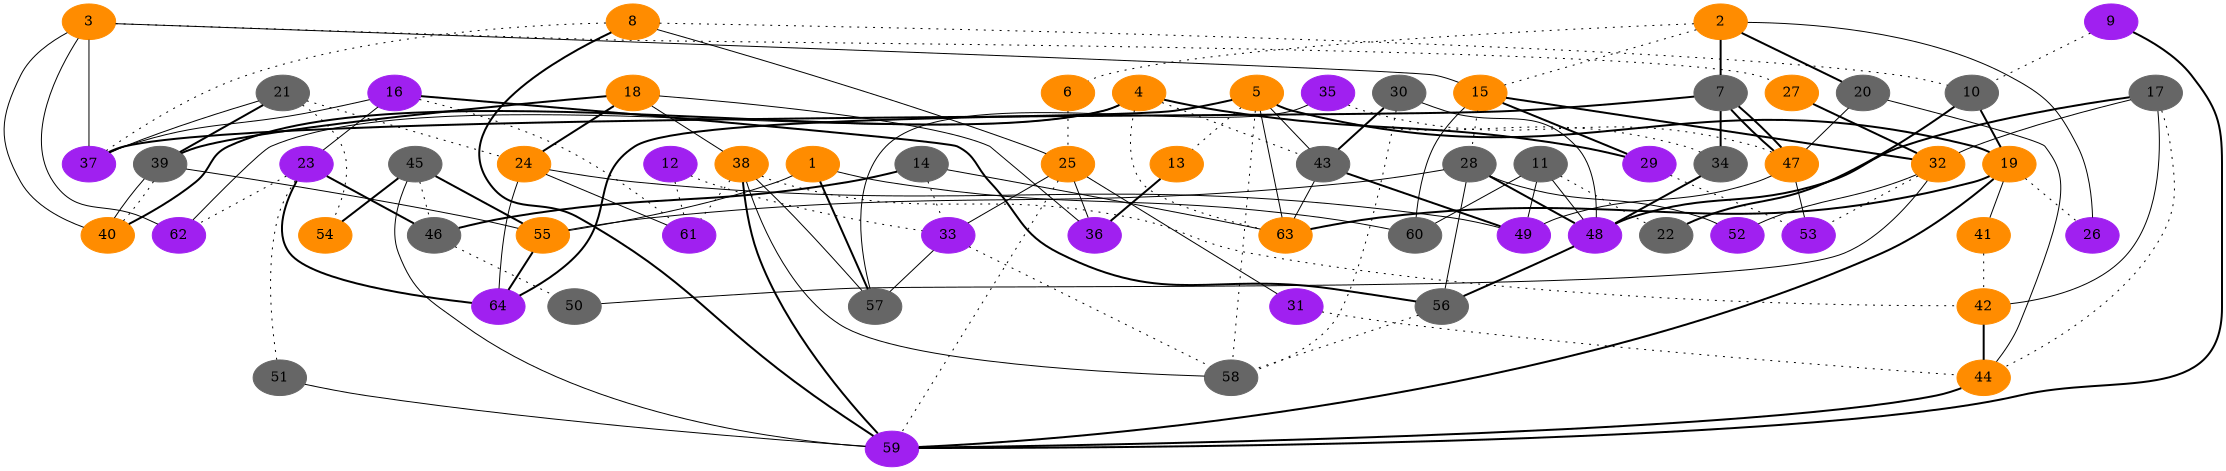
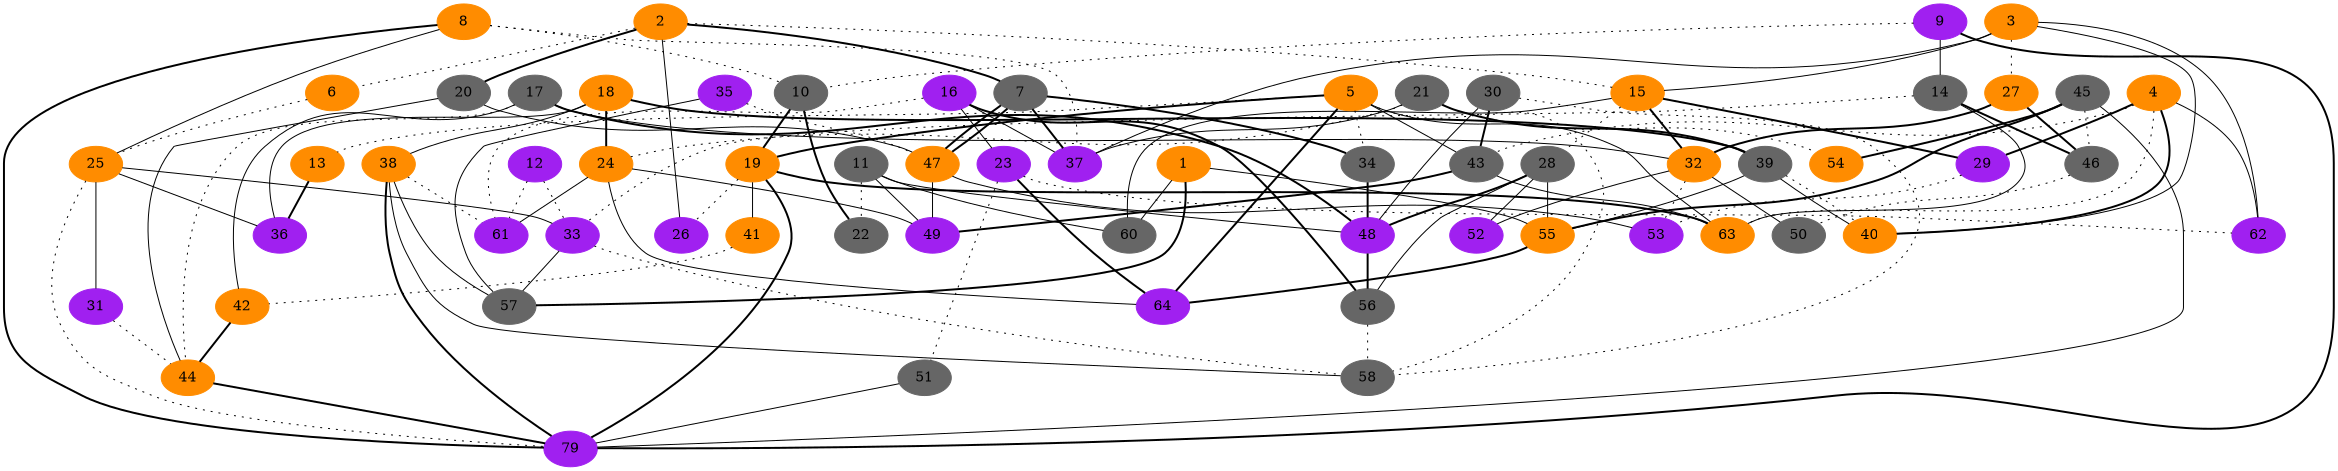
edge "9" -- "14": added
edge "23" -- "46": now "27" -- "46"
edge "38" -- "42": removed
node "59": label "59" -> "79"
